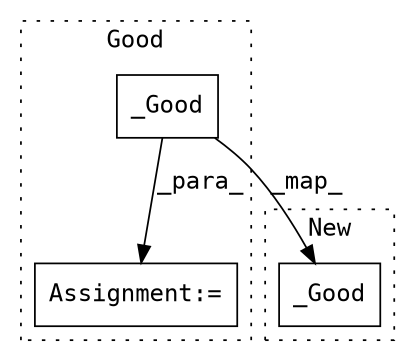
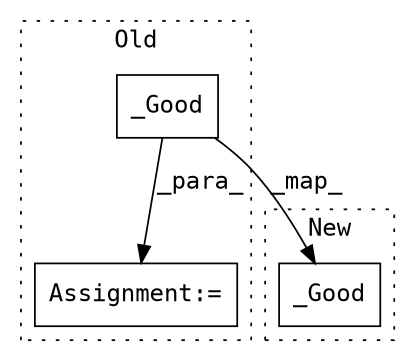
cluster "Good": label "Good" -> "Old"
